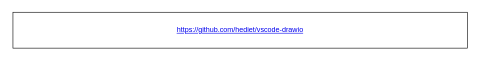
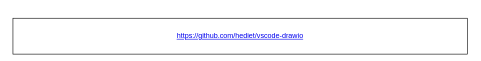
node "https://github.com/hediet/vscode-drawio": moved (240, 30) -> (240, 36)
